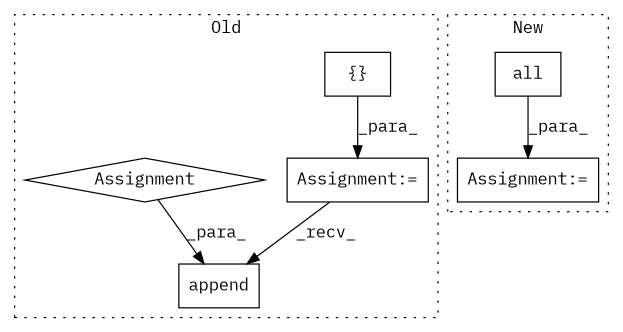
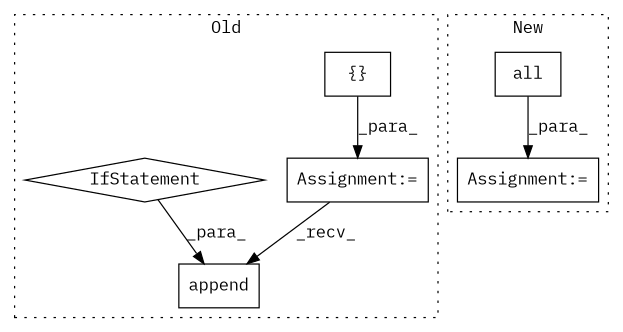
node "Assignment": label "Assignment" -> "IfStatement"
